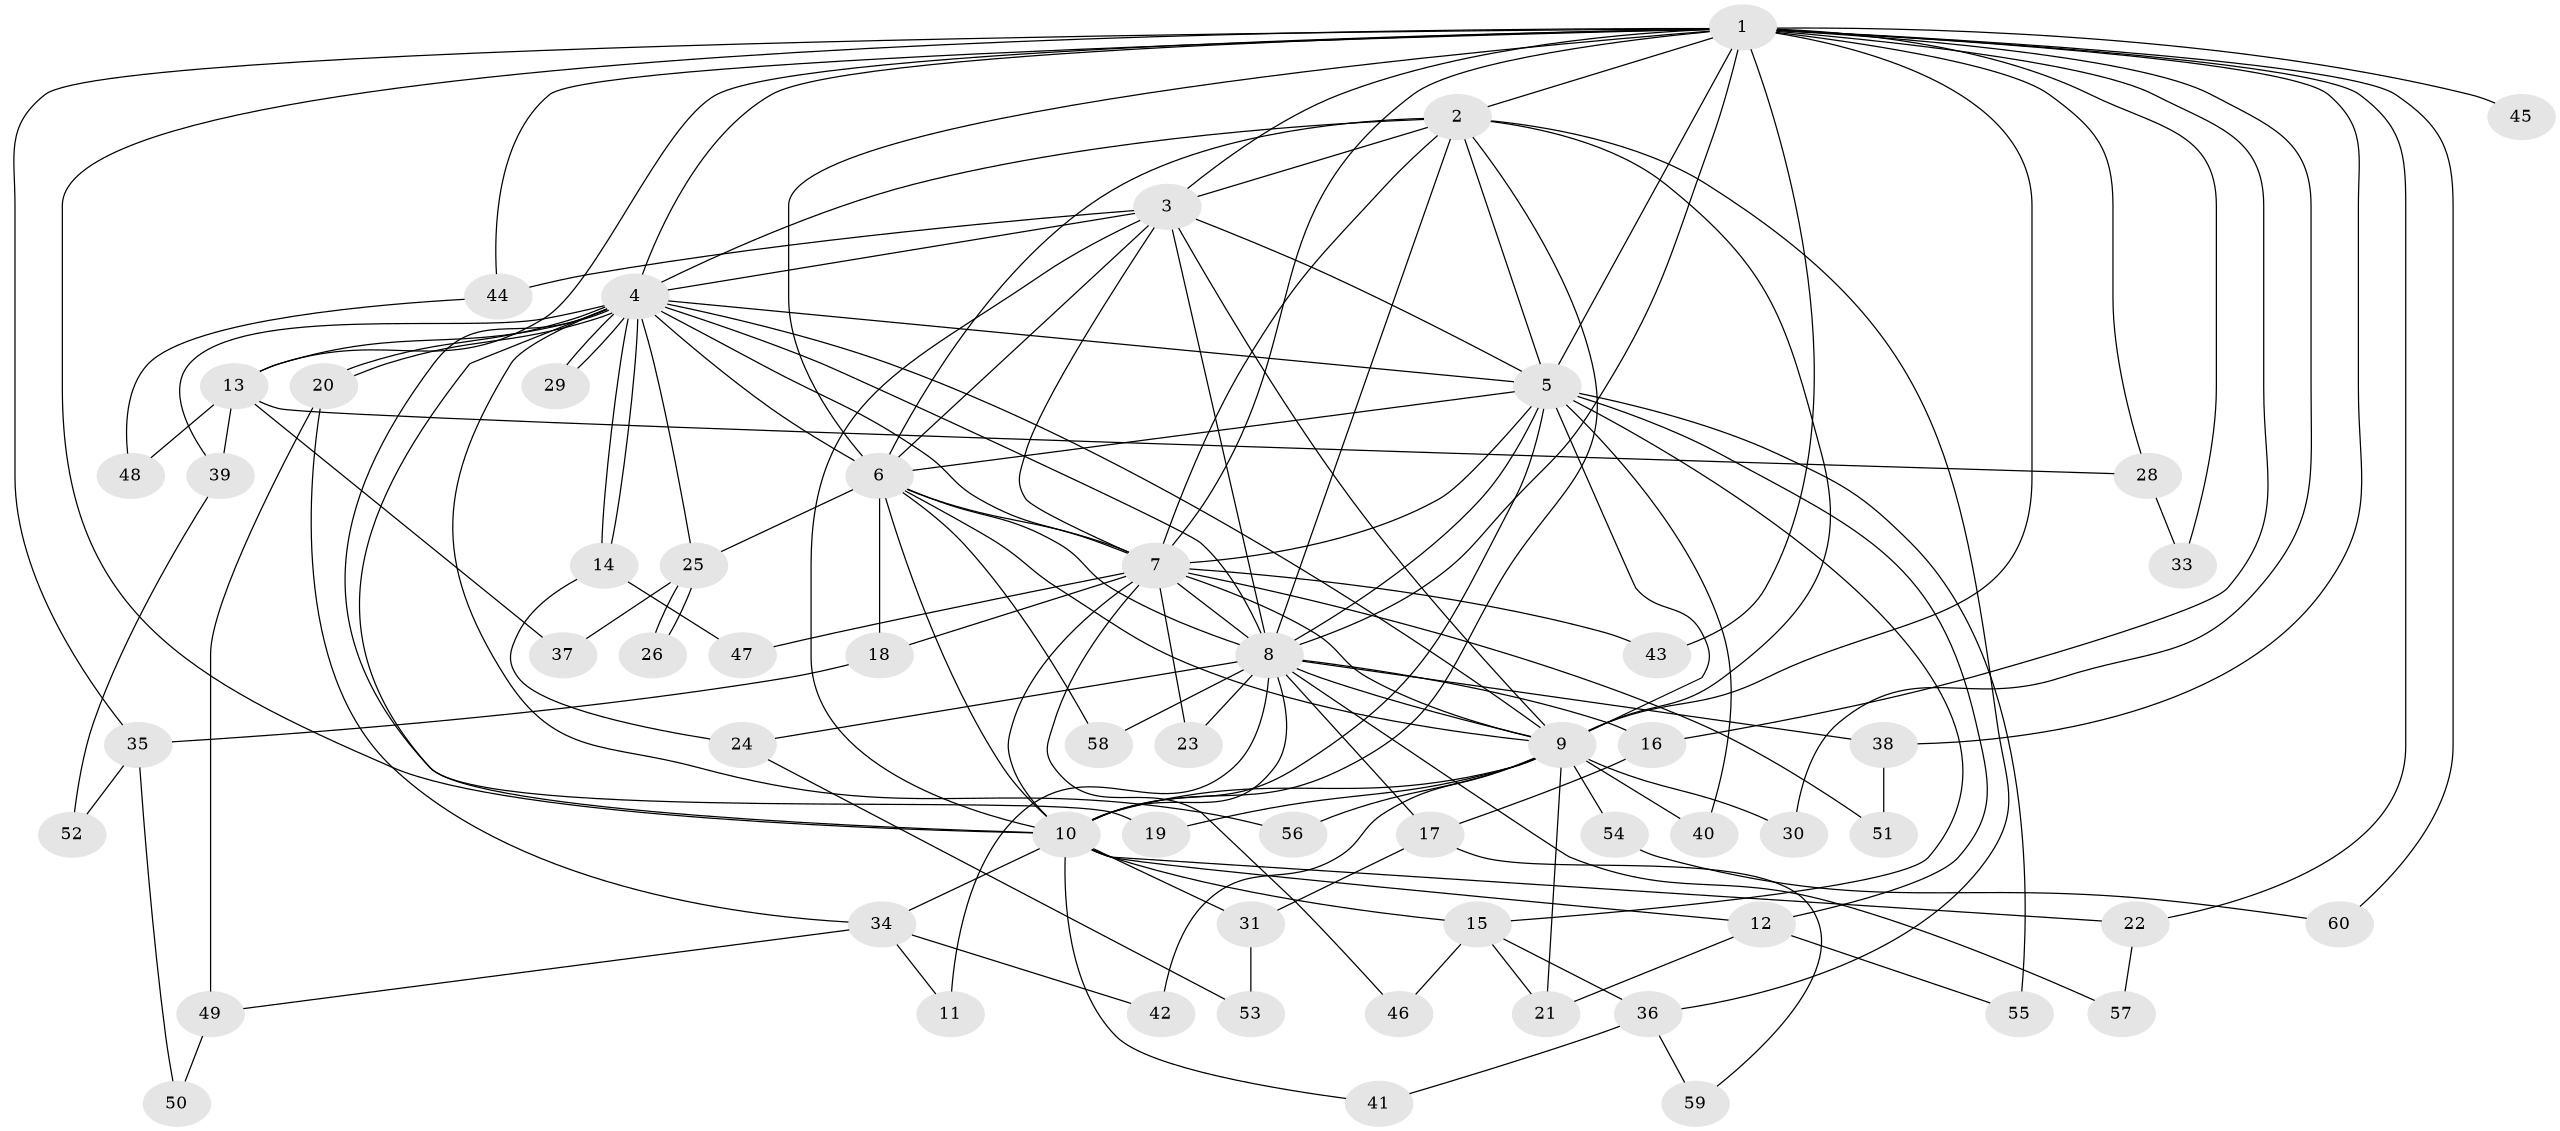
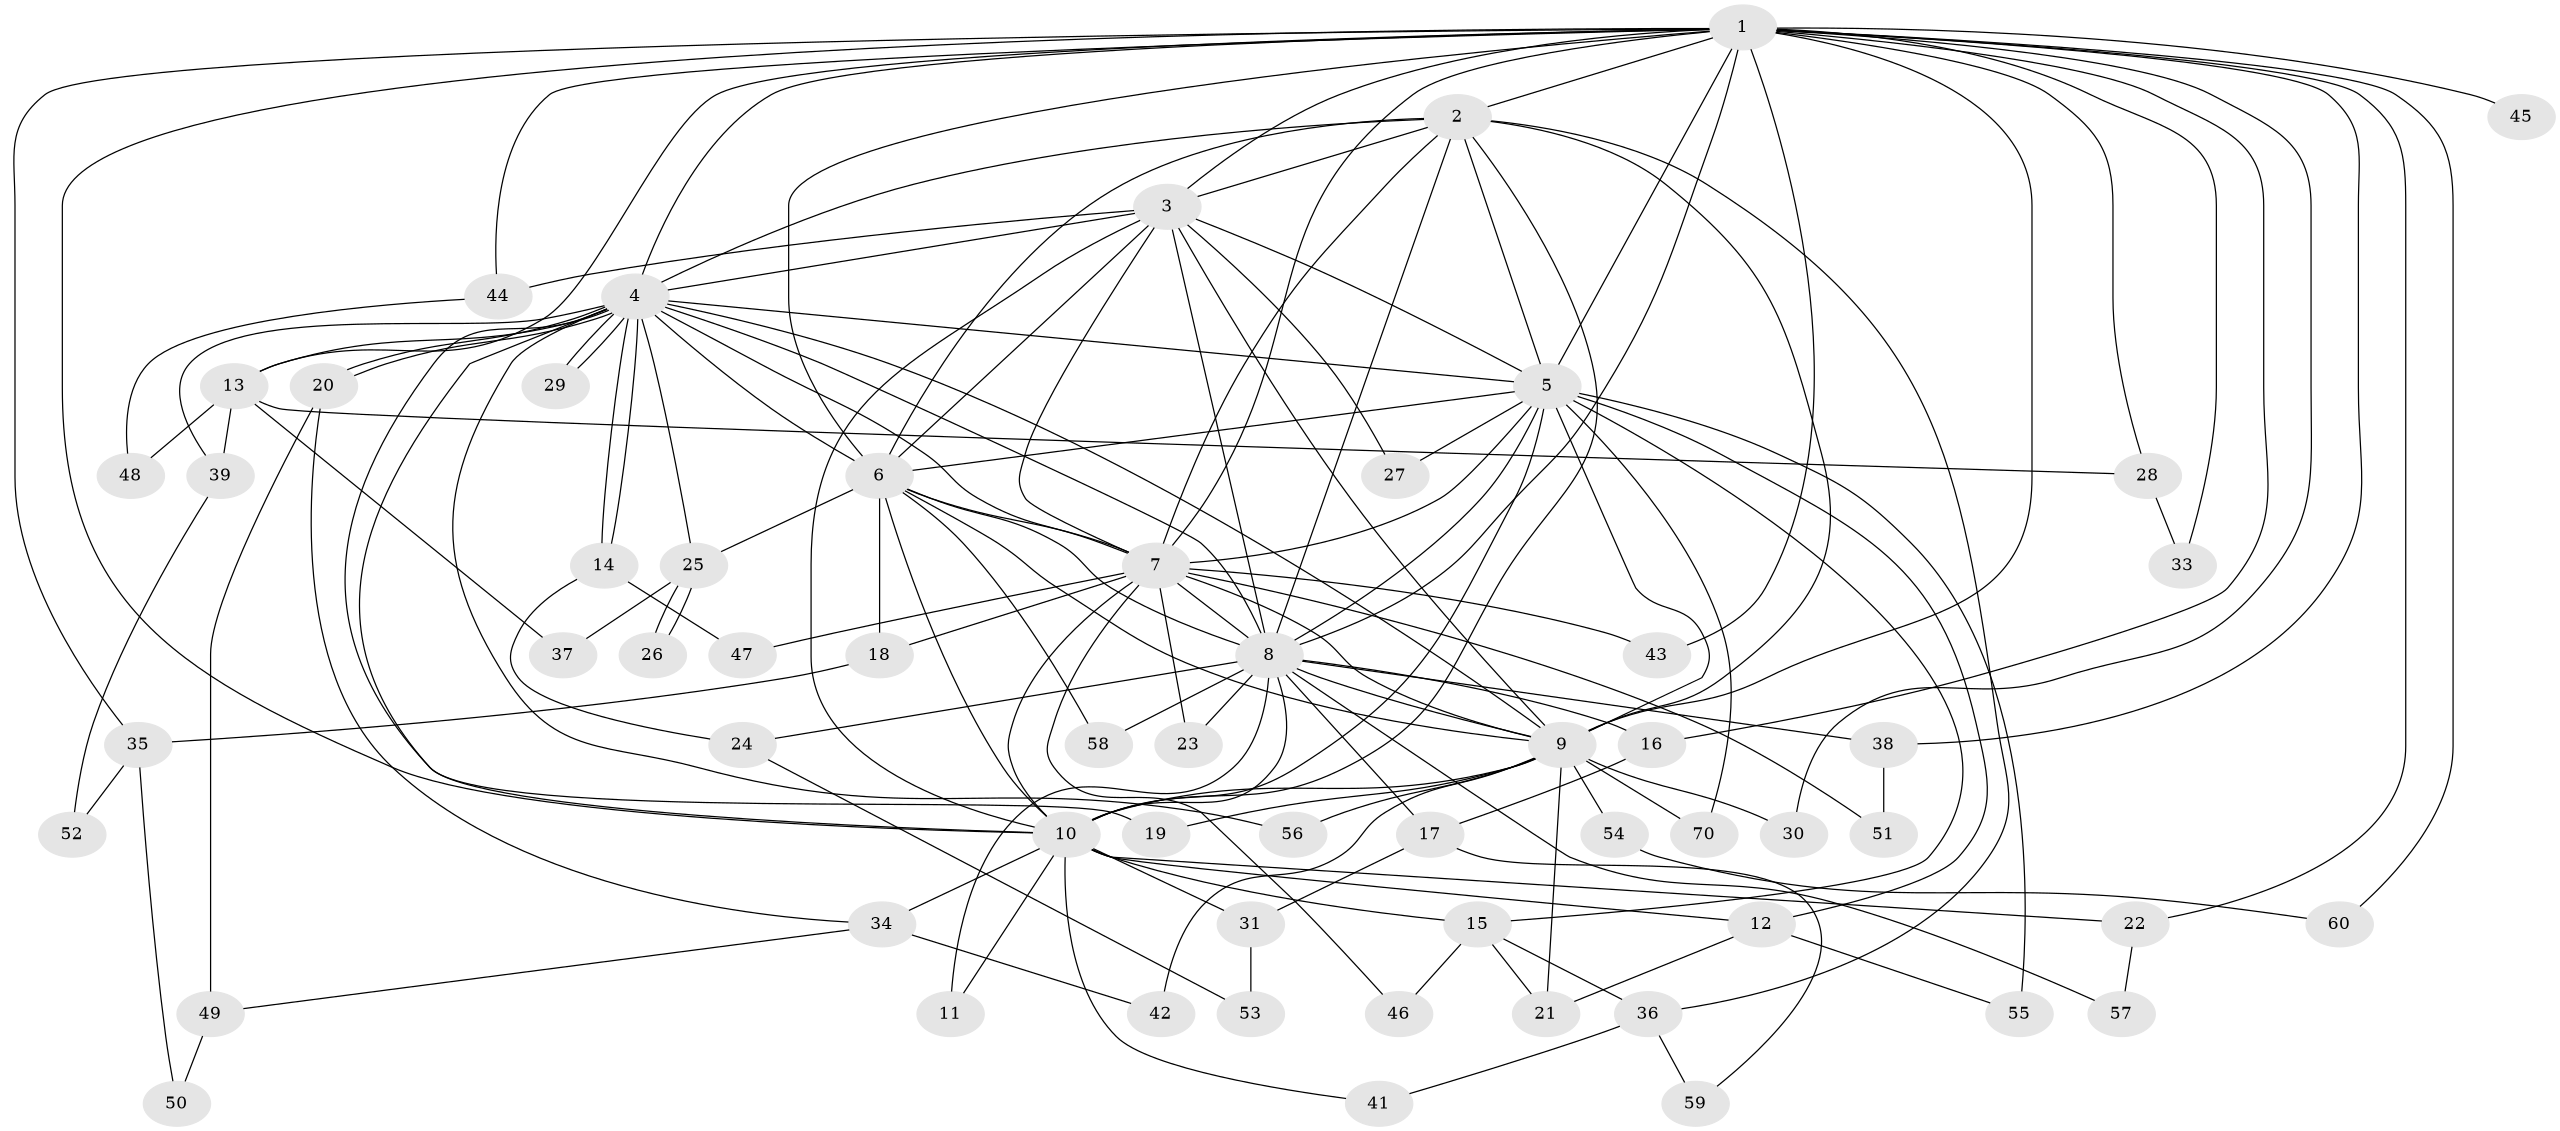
node "27": added
node "40": label "40" -> "70"
edge "34" -- "11": now "10" -- "11"
